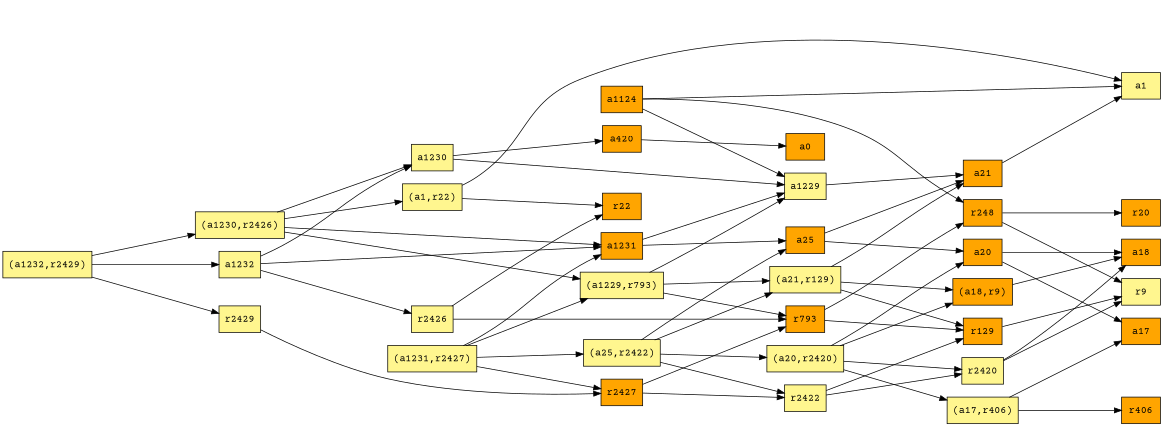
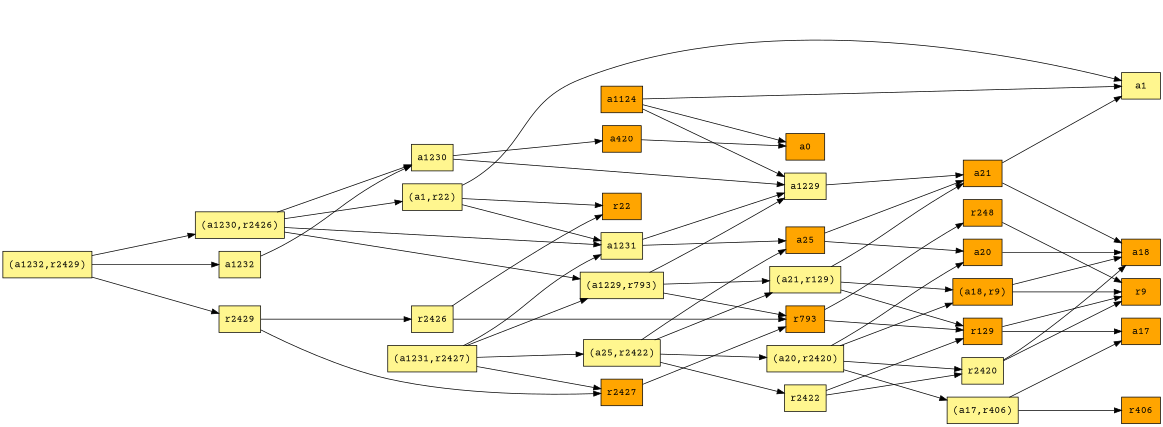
edge "a1124" -> "r248": now "a1124" -> "a0"
edge "a21" -> "a18": added
node "r20": removed
node "a1231": fillcolor orange -> khaki1
edge "a1232" -> "a1231": now "(a1,r22)" -> "a1231"
edge "a20" -> "a17": now "r129" -> "a17"
edge "a1232" -> "r2426": now "r2429" -> "r2426"
edge "(a18,r9)" -> "r9": added
node "r9": fillcolor khaki1 -> orange
edge "r2427" -> "r2422": removed
